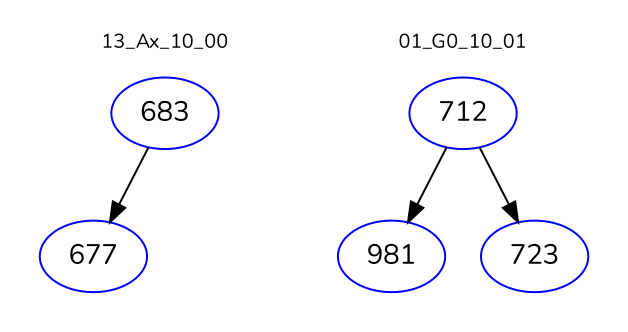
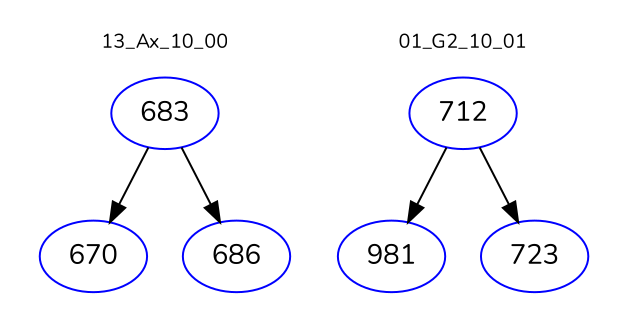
cluster "01_G0_10_01": label "01_G0_10_01" -> "01_G2_10_01"
node "677": label "677" -> "670"
node "686": added
